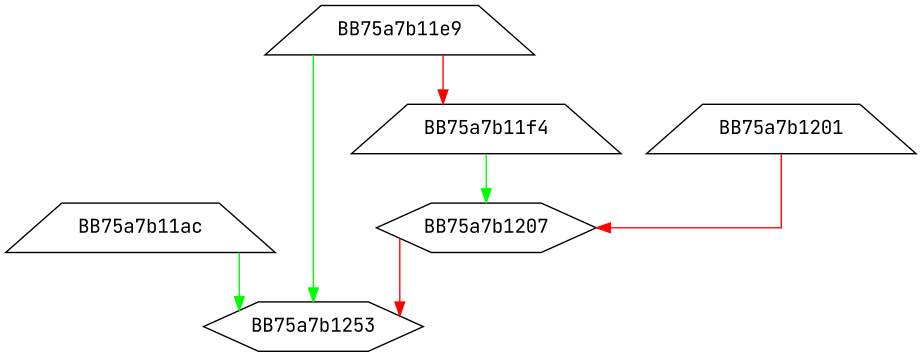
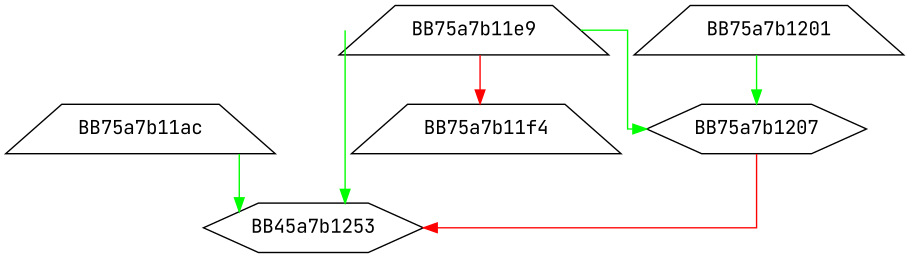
edge "BB75a7b11f4" -> "BB75a7b1207": now "BB75a7b11e9" -> "BB75a7b1207"
edge "BB75a7b1201" -> "BB75a7b1207": color red -> green
node "BB75a7b1253": label "BB75a7b1253" -> "BB45a7b1253"
